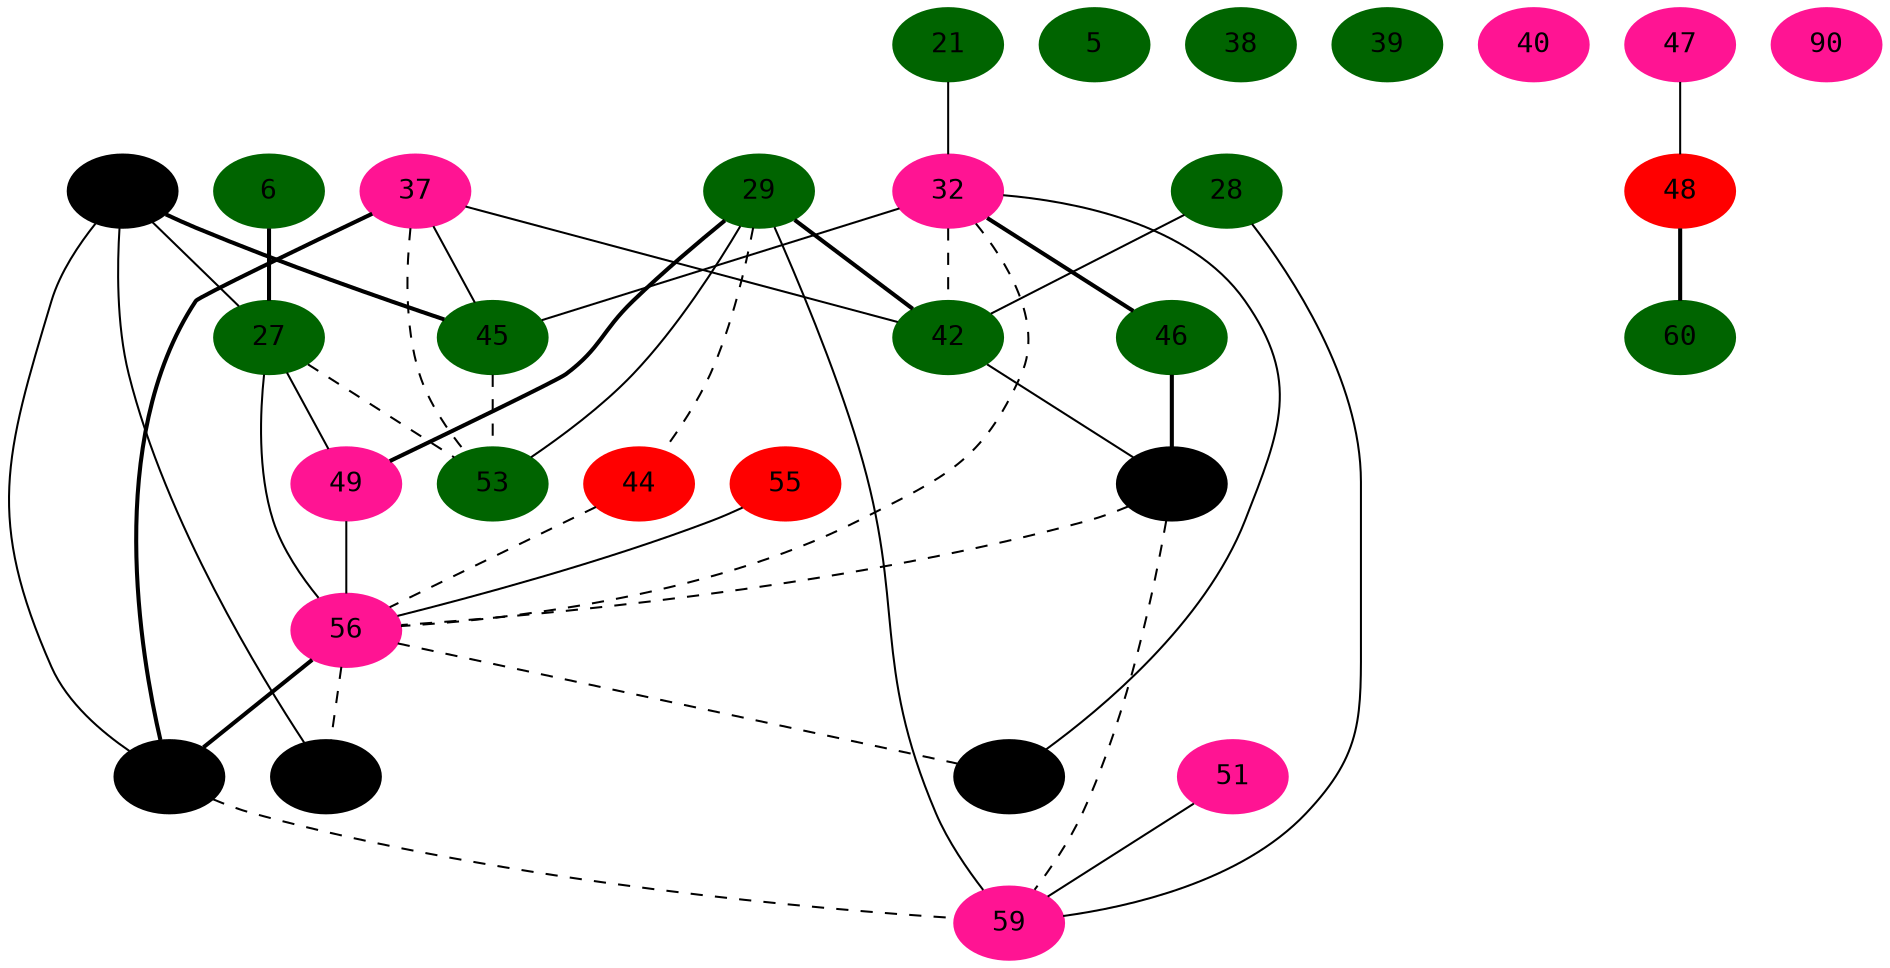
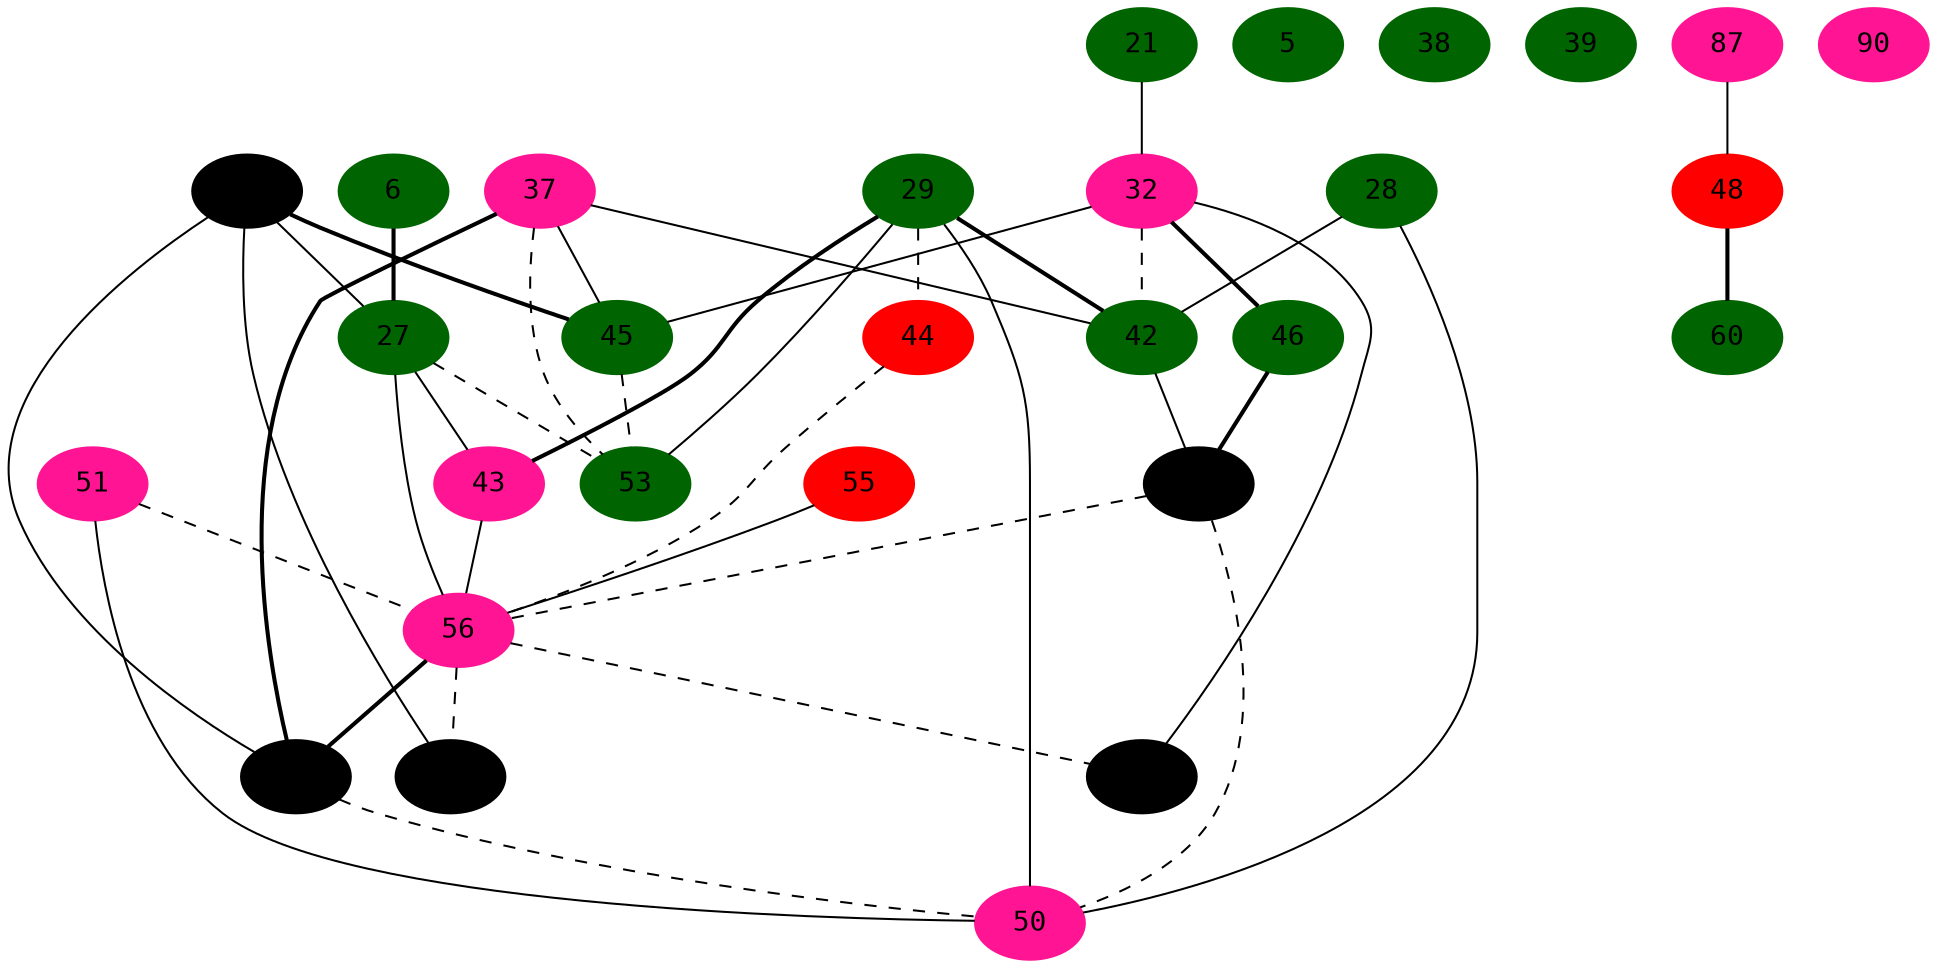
node "40": removed
node "47": label "47" -> "87"
node "49": label "49" -> "43"
edge "32" -- "56": now "51" -- "56"
node "59": label "59" -> "50"
